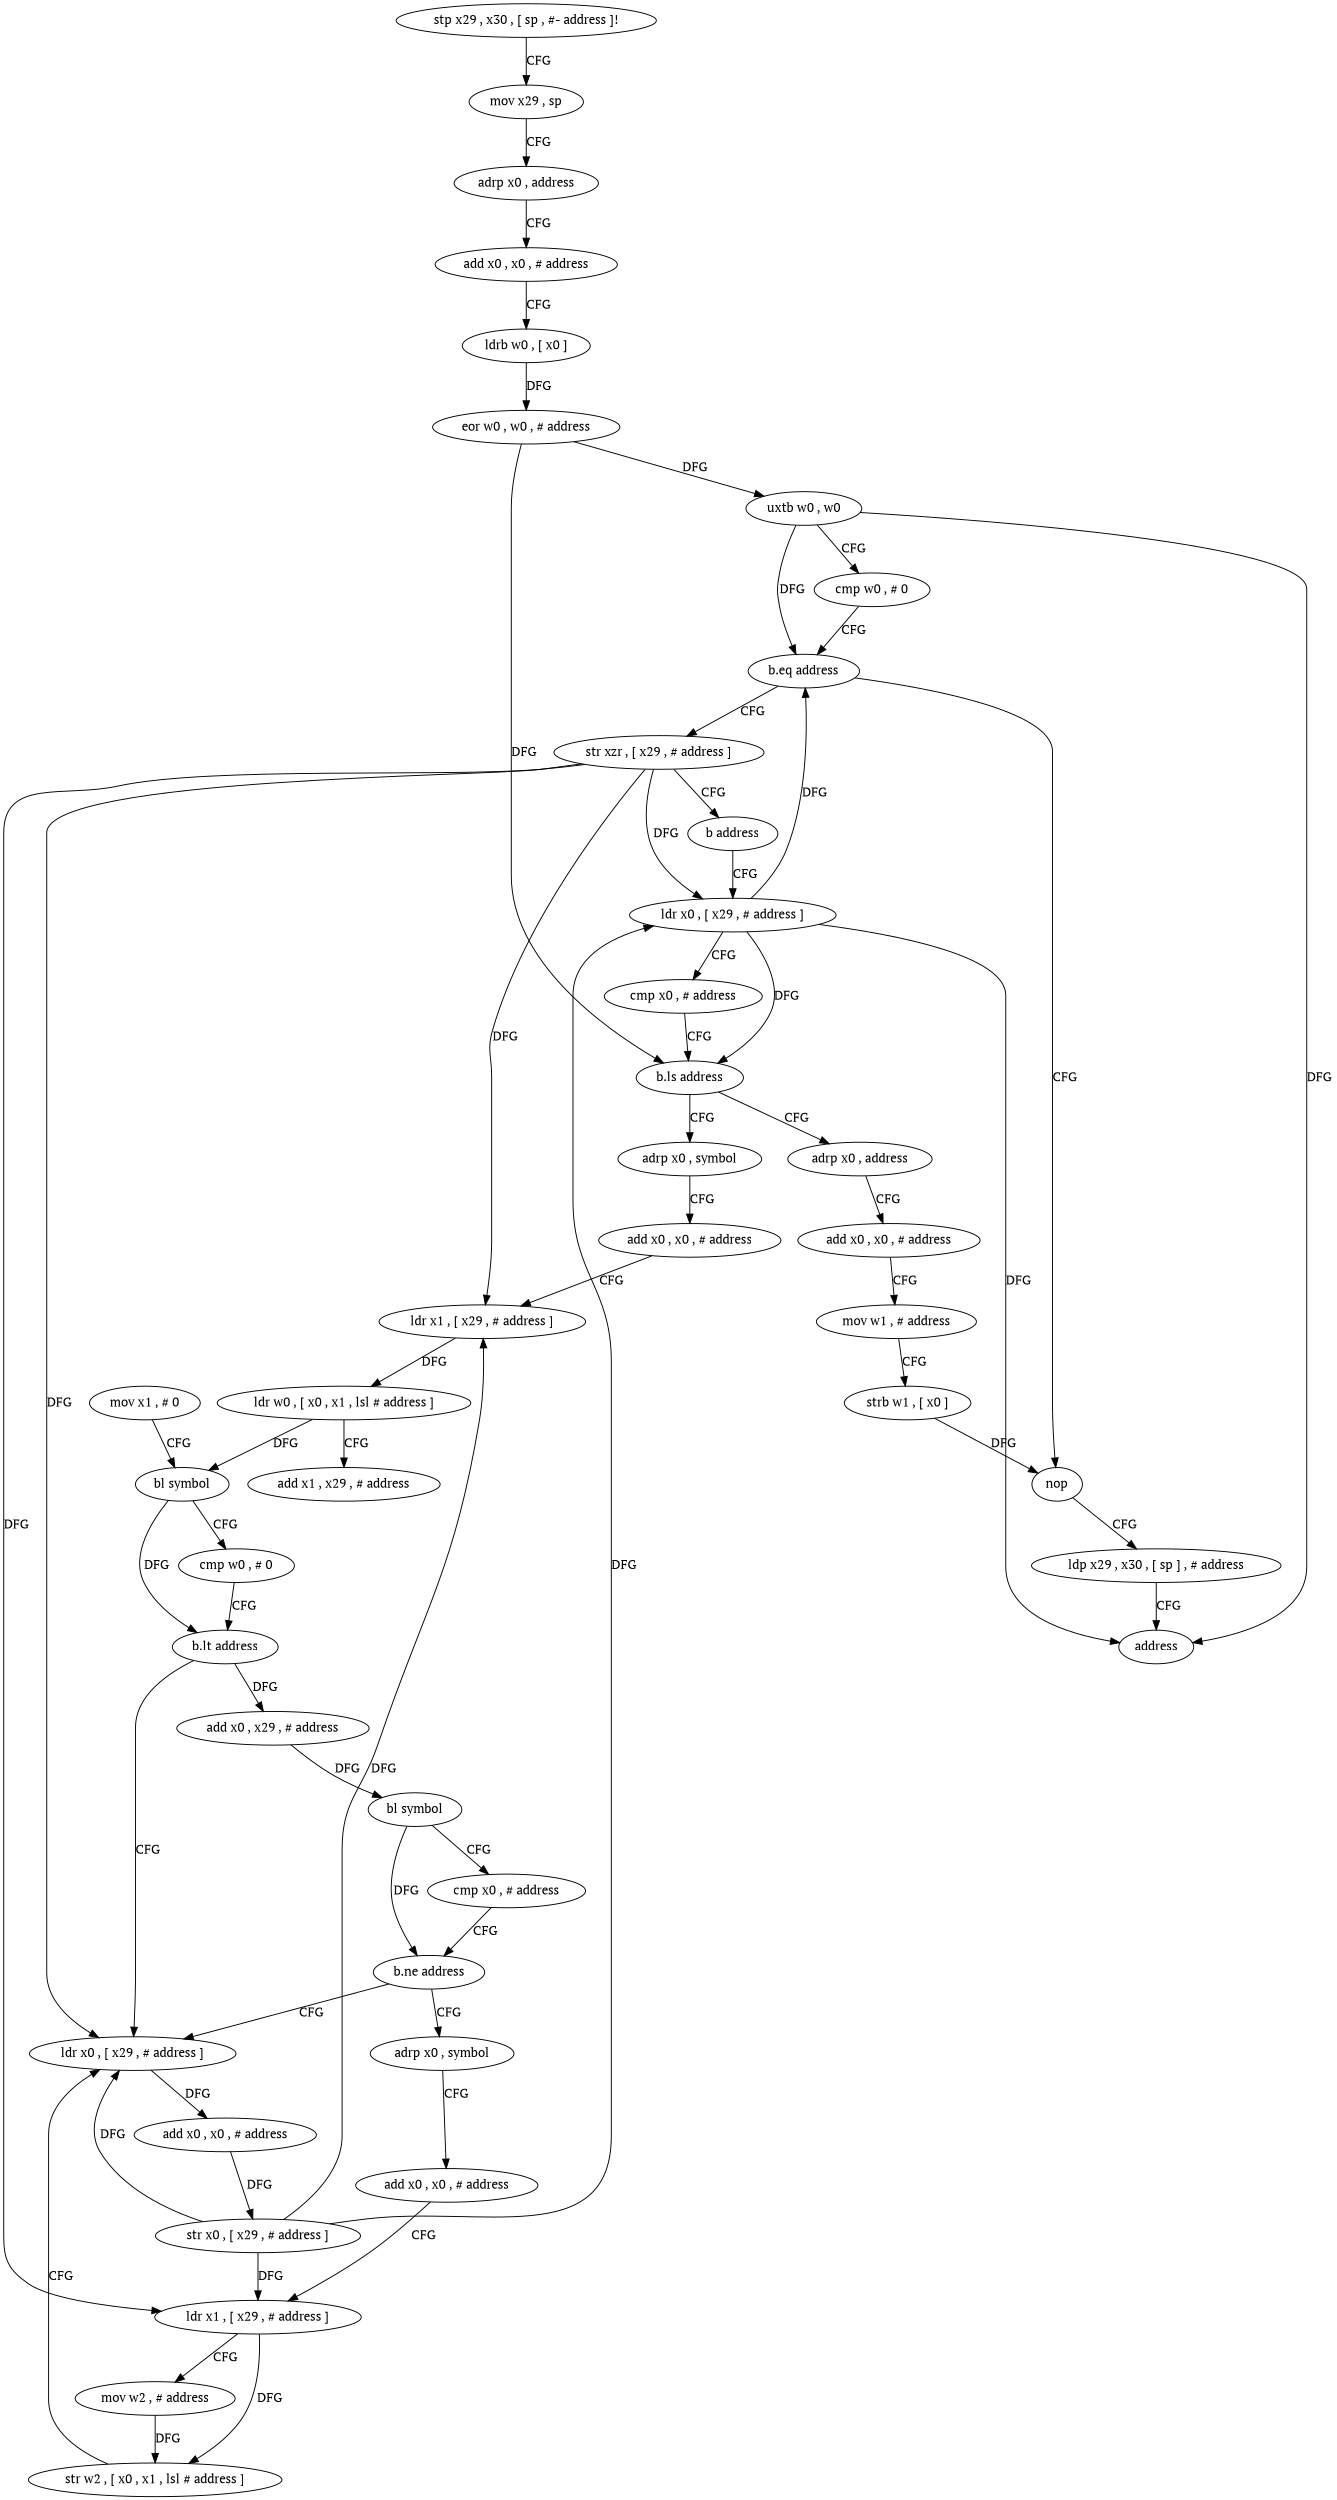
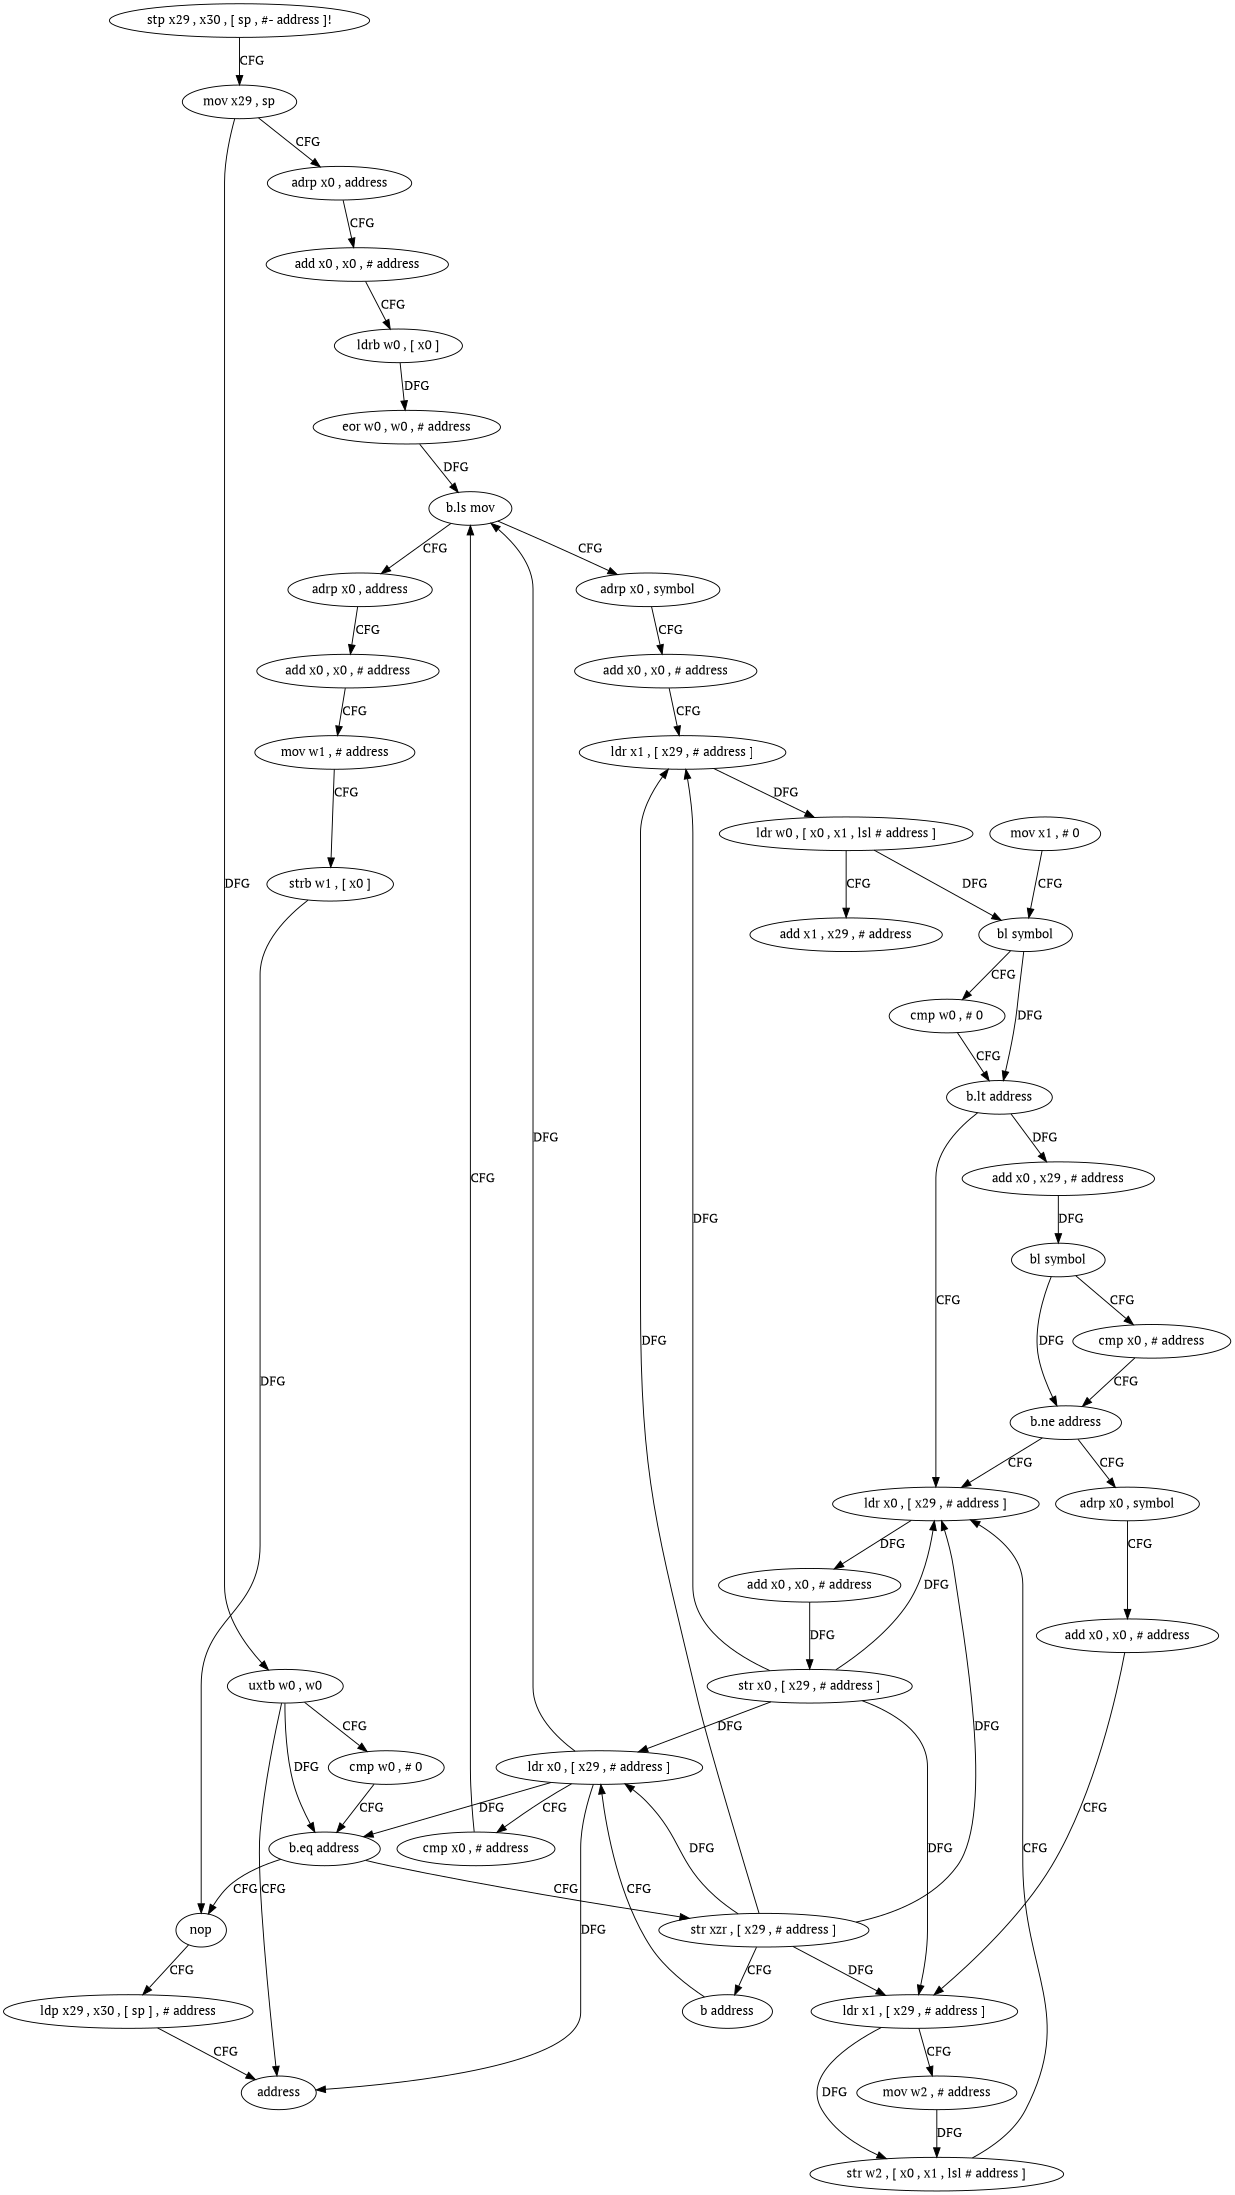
edge "eor w0 , w0 , # address" -> "uxtb w0 , w0": now "mov x29 , sp" -> "uxtb w0 , w0"
node "b.ls address": label "b.ls address" -> "b.ls mov"
edge "uxtb w0 , w0" -> "address": label "DFG" -> "CFG"
